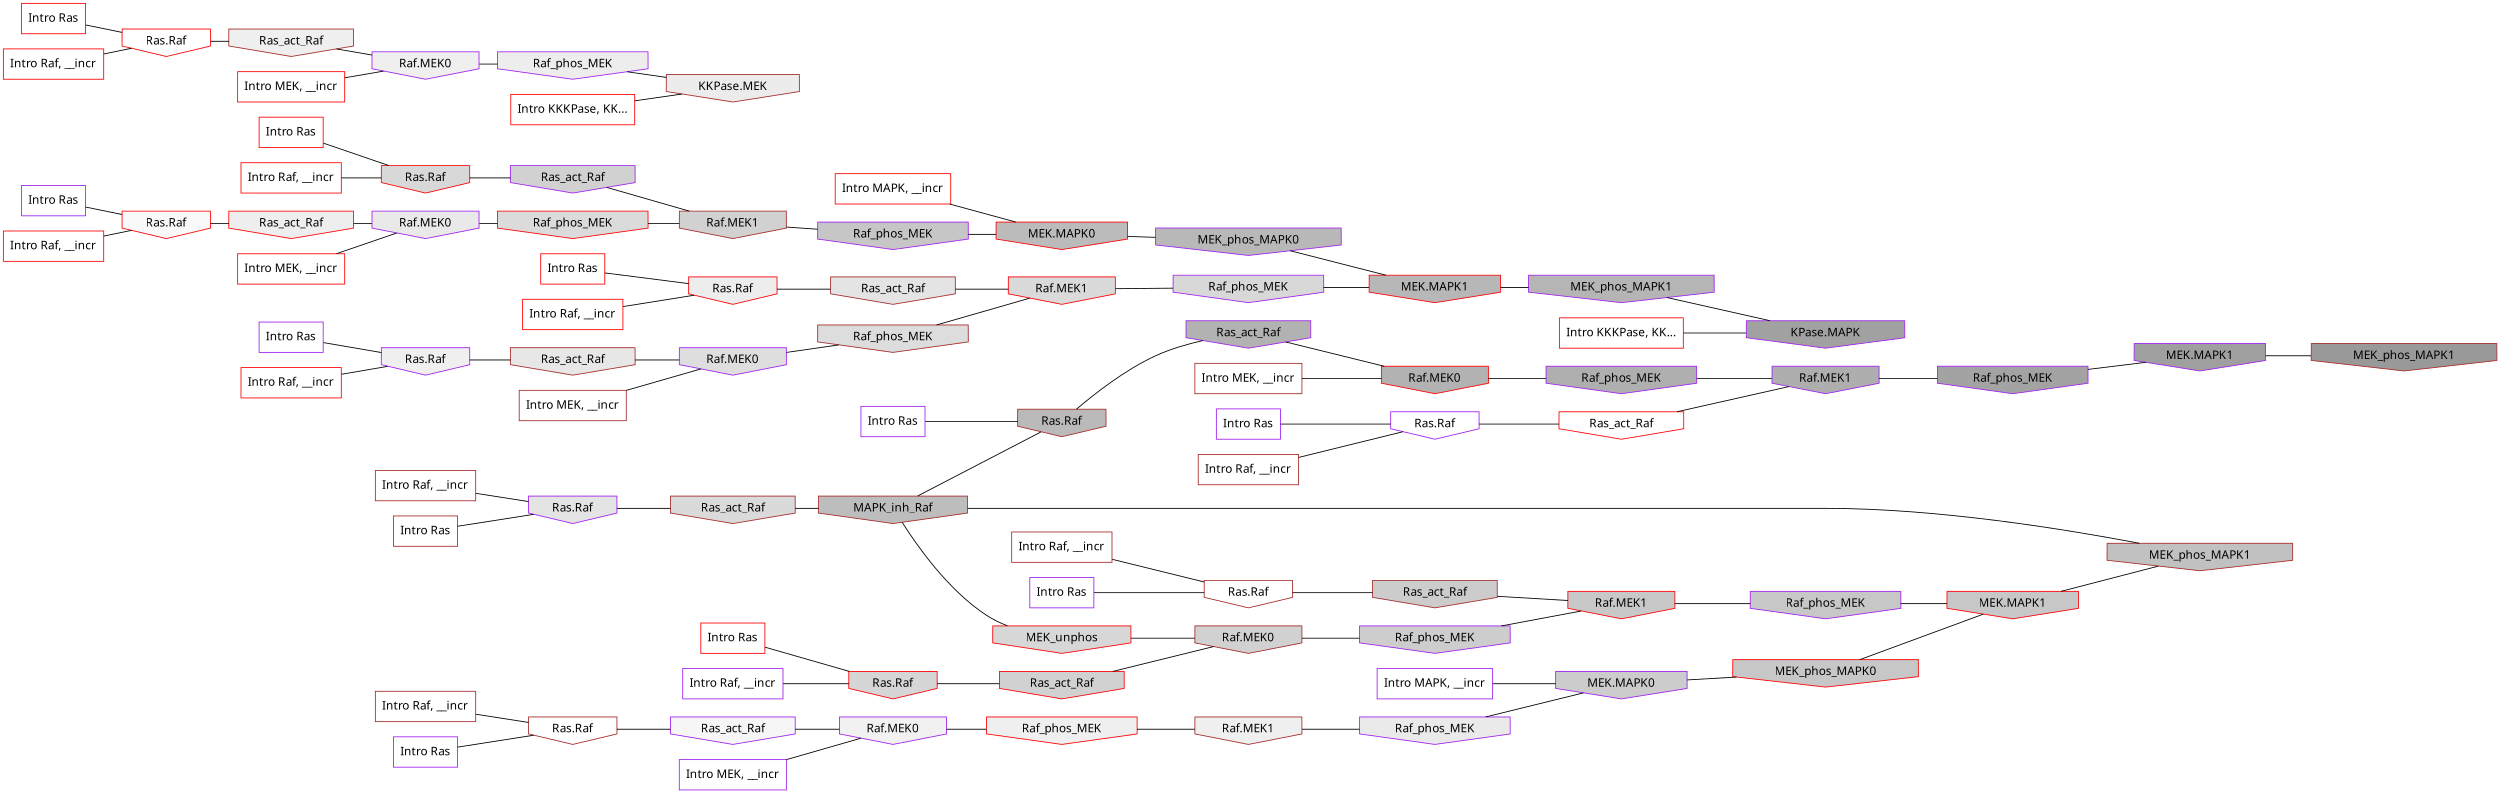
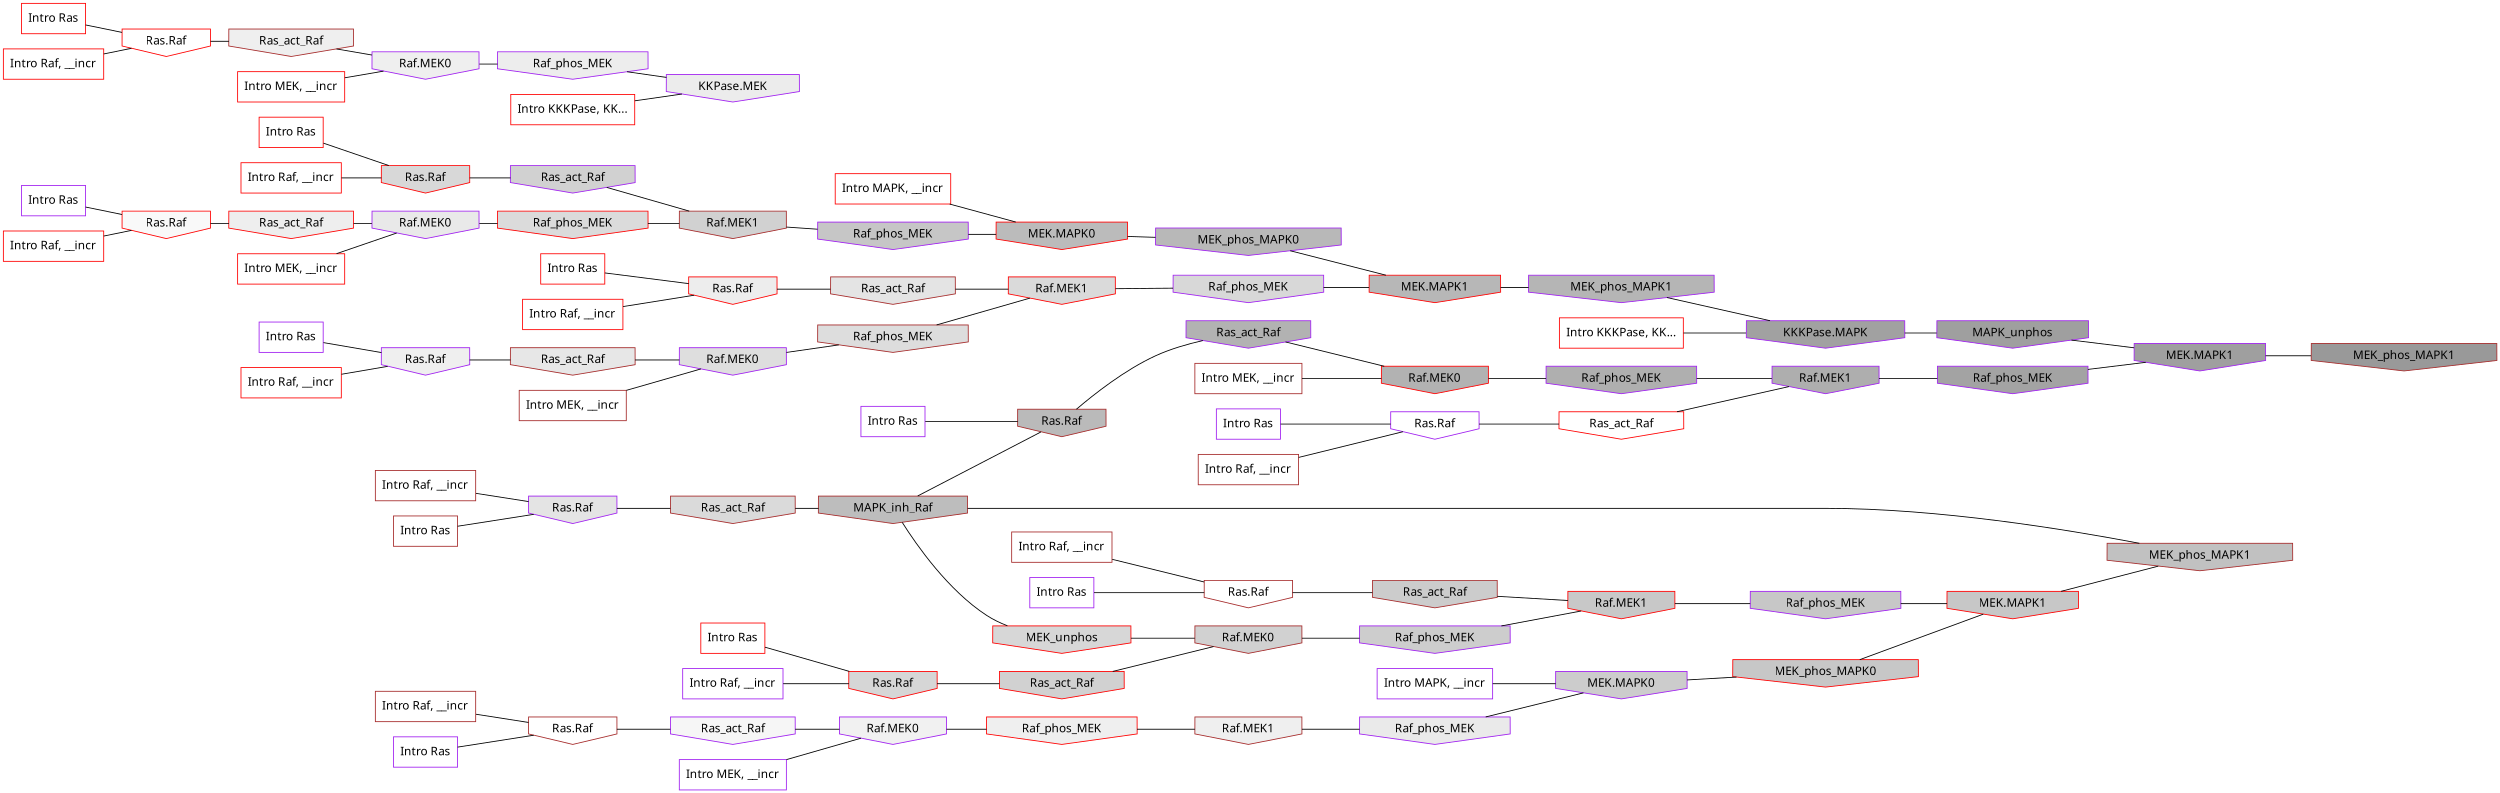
node "KKPase.MEK": color brown -> purple
node "KPase.MAPK": label "KPase.MAPK" -> "KKKPase.MAPK"
node "MAPK_unphos": added
